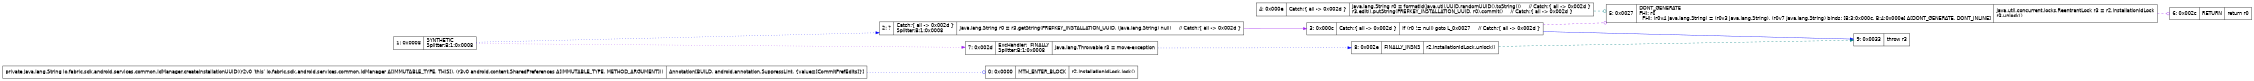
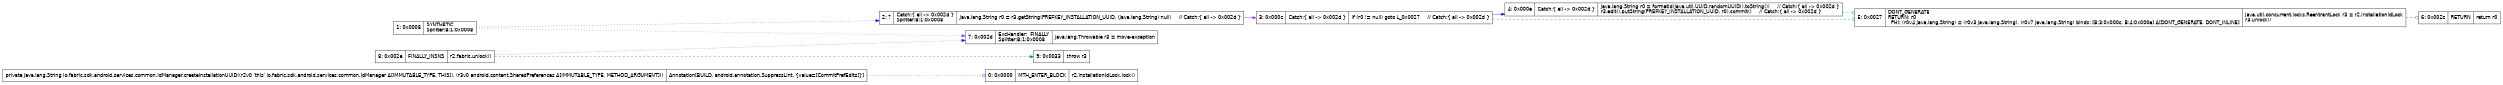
node "5: 0x0027": text "PHI: r0" -> "RETURN: r0"
edge "3: 0x000c" -> "5: 0x0027": color purple -> teal
edge "3: 0x000c" -> "9: 0x0033": now "3: 0x000c" -> "4: 0x000e"
edge "7: 0x002d" -> "8: 0x002e": reversed
node "8: 0x002e": text "r2.installationIdLock.unlock()" -> "r2.fabric.unlock()"
